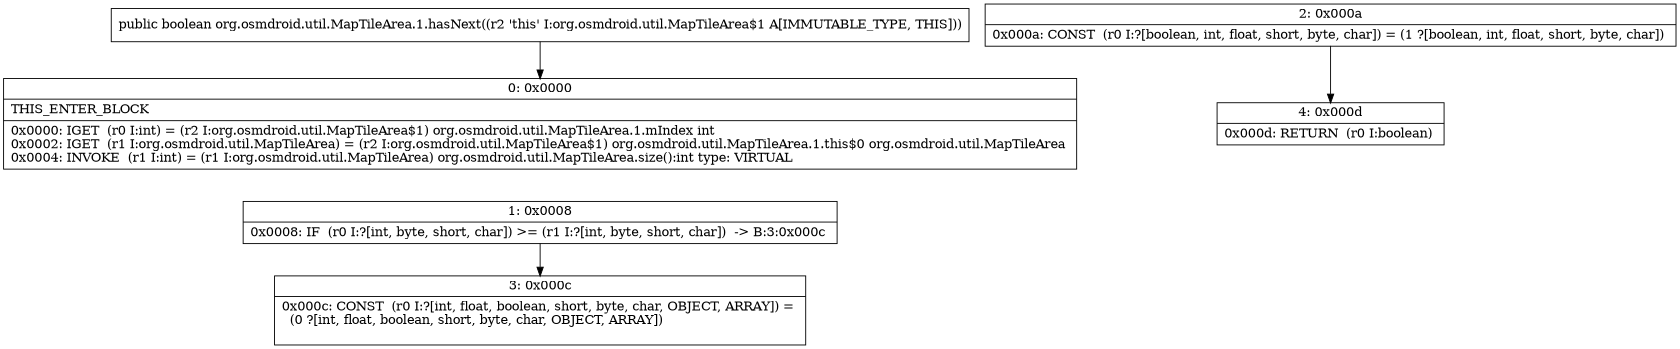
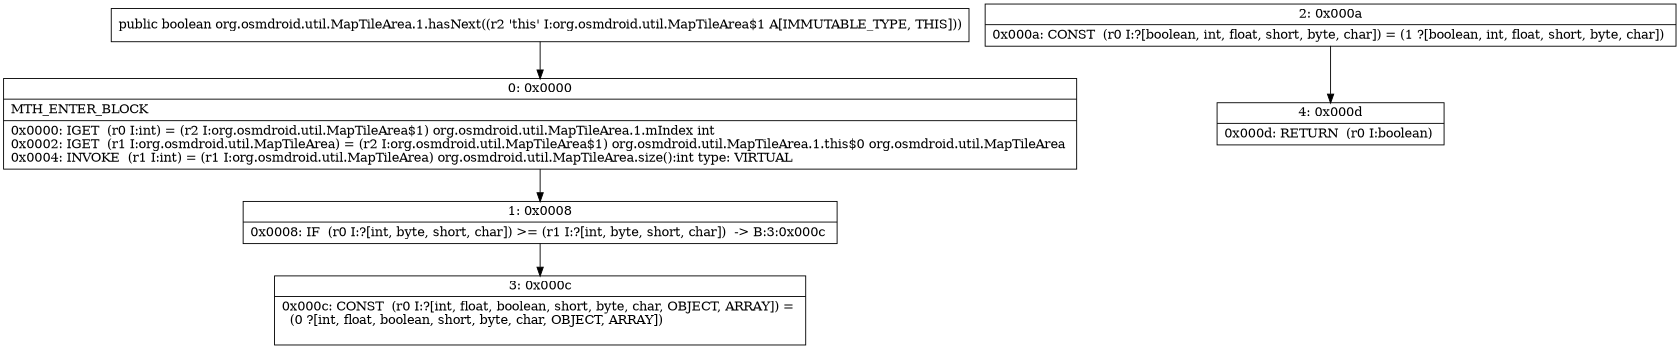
node "0: 0x0000": text "THIS_ENTER_BLOCK" -> "MTH_ENTER_BLOCK"
edge "0: 0x0000" -> "1: 0x0008": added
